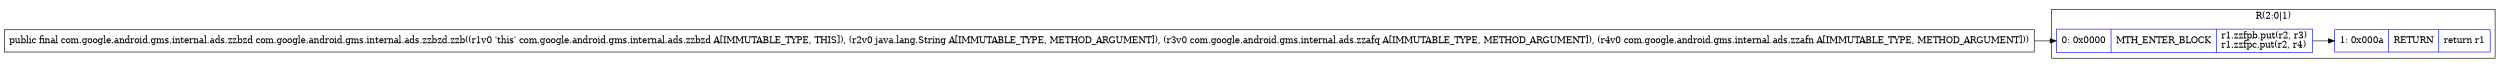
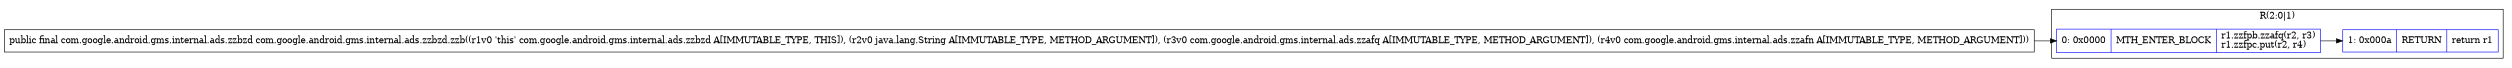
node "0: 0x0000": text "r1.zzfpb.put(r2, r3)" -> "r1.zzfpb.zzafq(r2, r3)"
